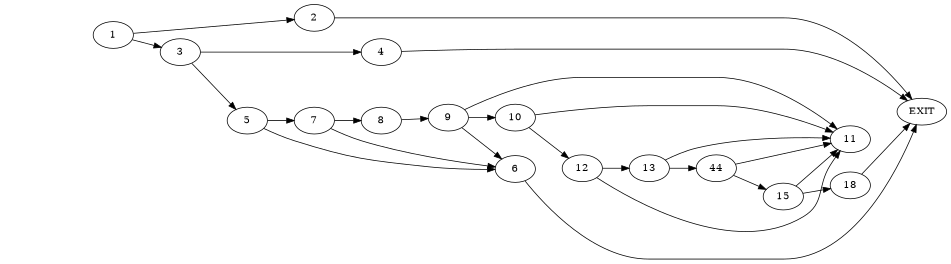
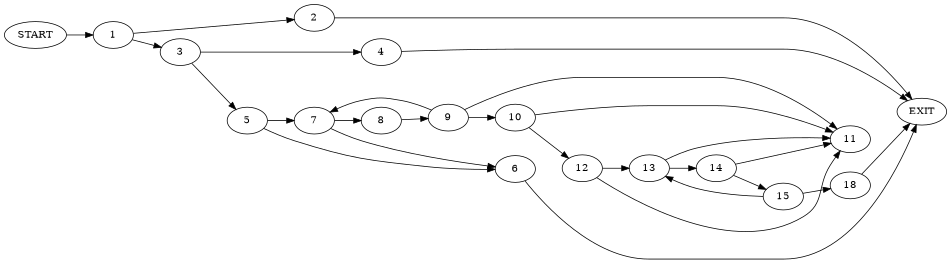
node "START": added
edge "9" -> "6": now "9" -> "7"
node "44": label "44" -> "14"
edge "15" -> "11": now "15" -> "13"
